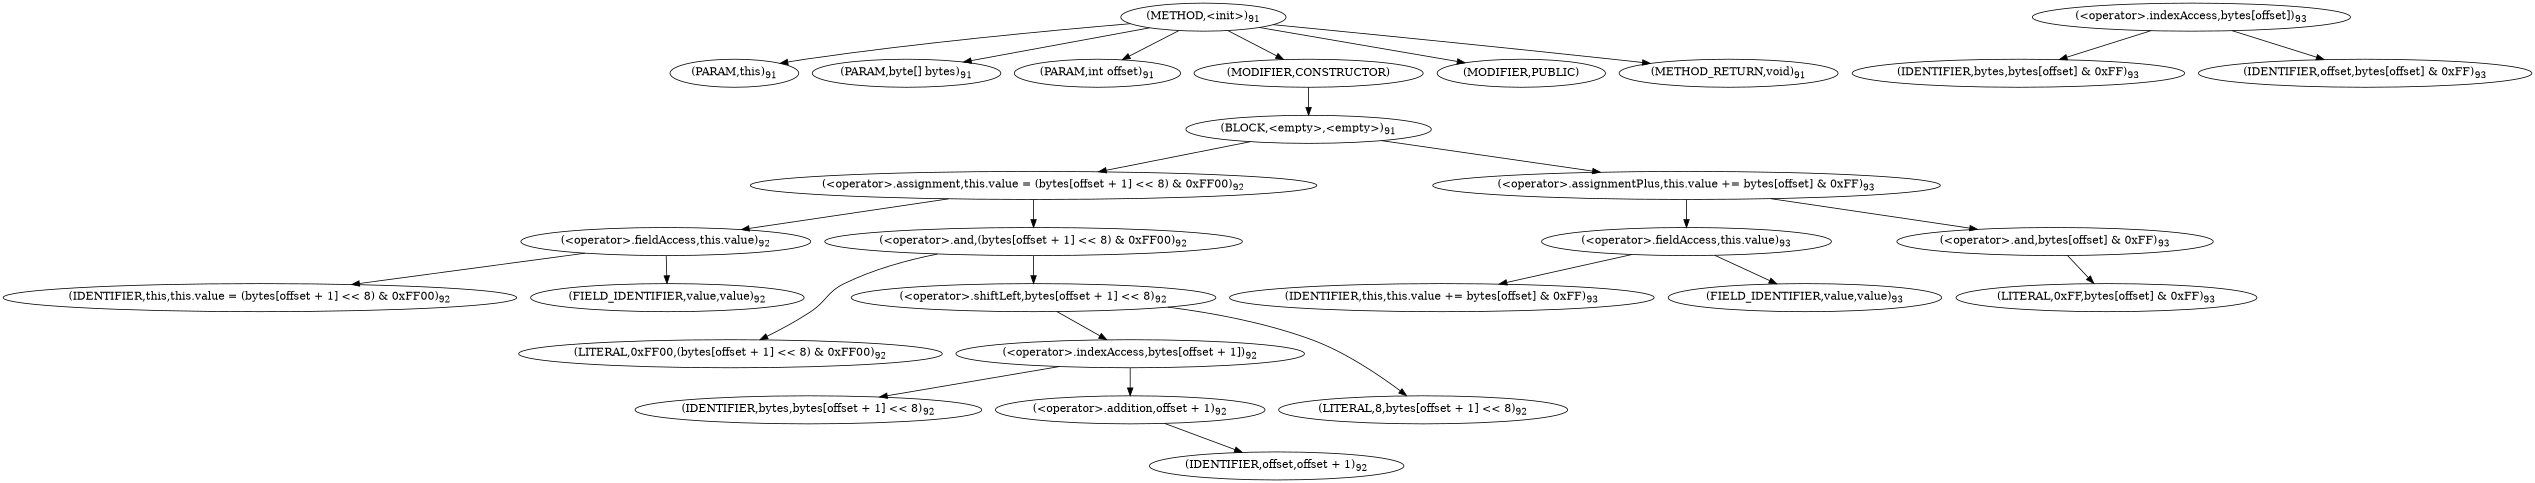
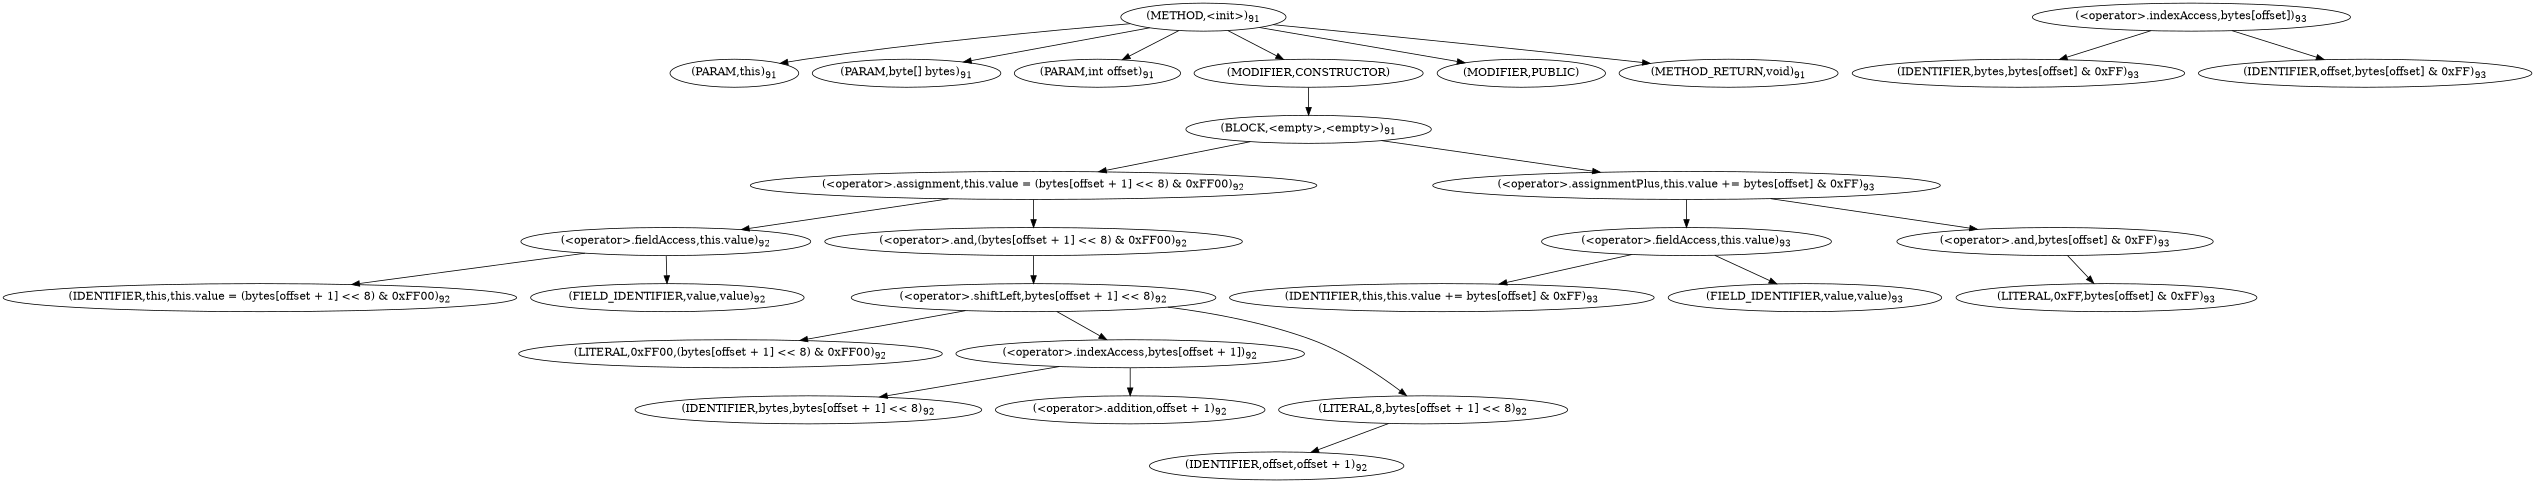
edge "(<operator>.and,(bytes[offset + 1] << 8) & 0xFF00)" -> "(LITERAL,0xFF00,(bytes[offset + 1] << 8) & 0xFF00)": now "(<operator>.shiftLeft,bytes[offset + 1] << 8)" -> "(LITERAL,0xFF00,(bytes[offset + 1] << 8) & 0xFF00)"
edge "(<operator>.addition,offset + 1)" -> "(IDENTIFIER,offset,offset + 1)": now "(LITERAL,8,bytes[offset + 1] << 8)" -> "(IDENTIFIER,offset,offset + 1)"
